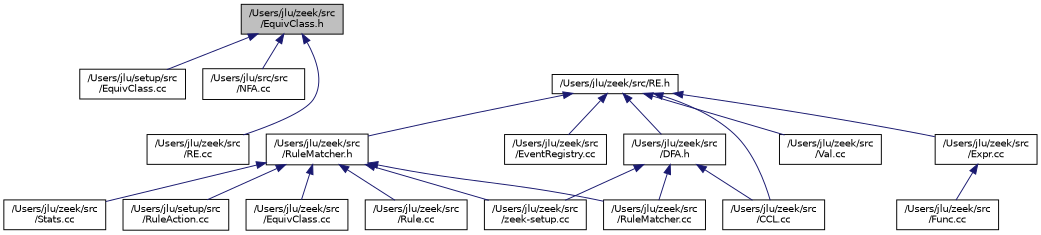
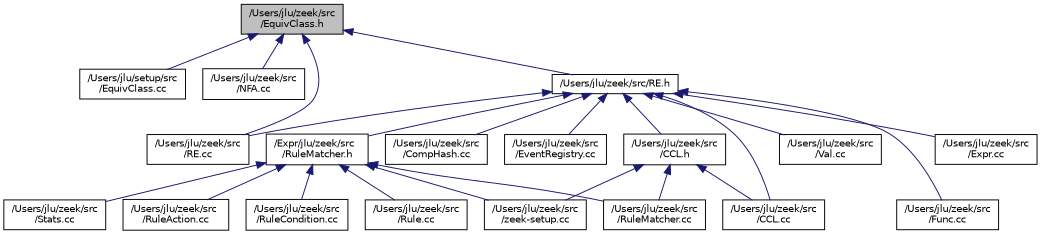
edge "/Users/jlu/zeek/src/RE.h" -> "/Users/jlu/zeek/src /EquivClass.h": added
node "/Users/jlu/src/src /NFA.cc": label "/Users/jlu/src/src /NFA.cc" -> "/Users/jlu/zeek/src /NFA.cc"
edge "/Users/jlu/zeek/src /RE.cc" -> "/Users/jlu/zeek/src/RE.h": added
node "/Users/jlu/zeek/src /RuleMatcher.h": label "/Users/jlu/zeek/src /RuleMatcher.h" -> "/Expr/jlu/zeek/src /RuleMatcher.h"
node "/Users/jlu/zeek/src /CompHash.cc": added
node "/Users/jlu/zeek/src /DFA.h": label "/Users/jlu/zeek/src /DFA.h" -> "/Users/jlu/zeek/src /CCL.h"
edge "/Users/jlu/zeek/src /Func.cc" -> "/Users/jlu/zeek/src /Expr.cc": now "/Users/jlu/zeek/src /Func.cc" -> "/Users/jlu/zeek/src/RE.h"
node "/Users/jlu/setup/src /RuleAction.cc": label "/Users/jlu/setup/src /RuleAction.cc" -> "/Users/jlu/zeek/src /RuleAction.cc"
node "/Users/jlu/zeek/src /EquivClass.cc": label "/Users/jlu/zeek/src /EquivClass.cc" -> "/Users/jlu/zeek/src /RuleCondition.cc"
